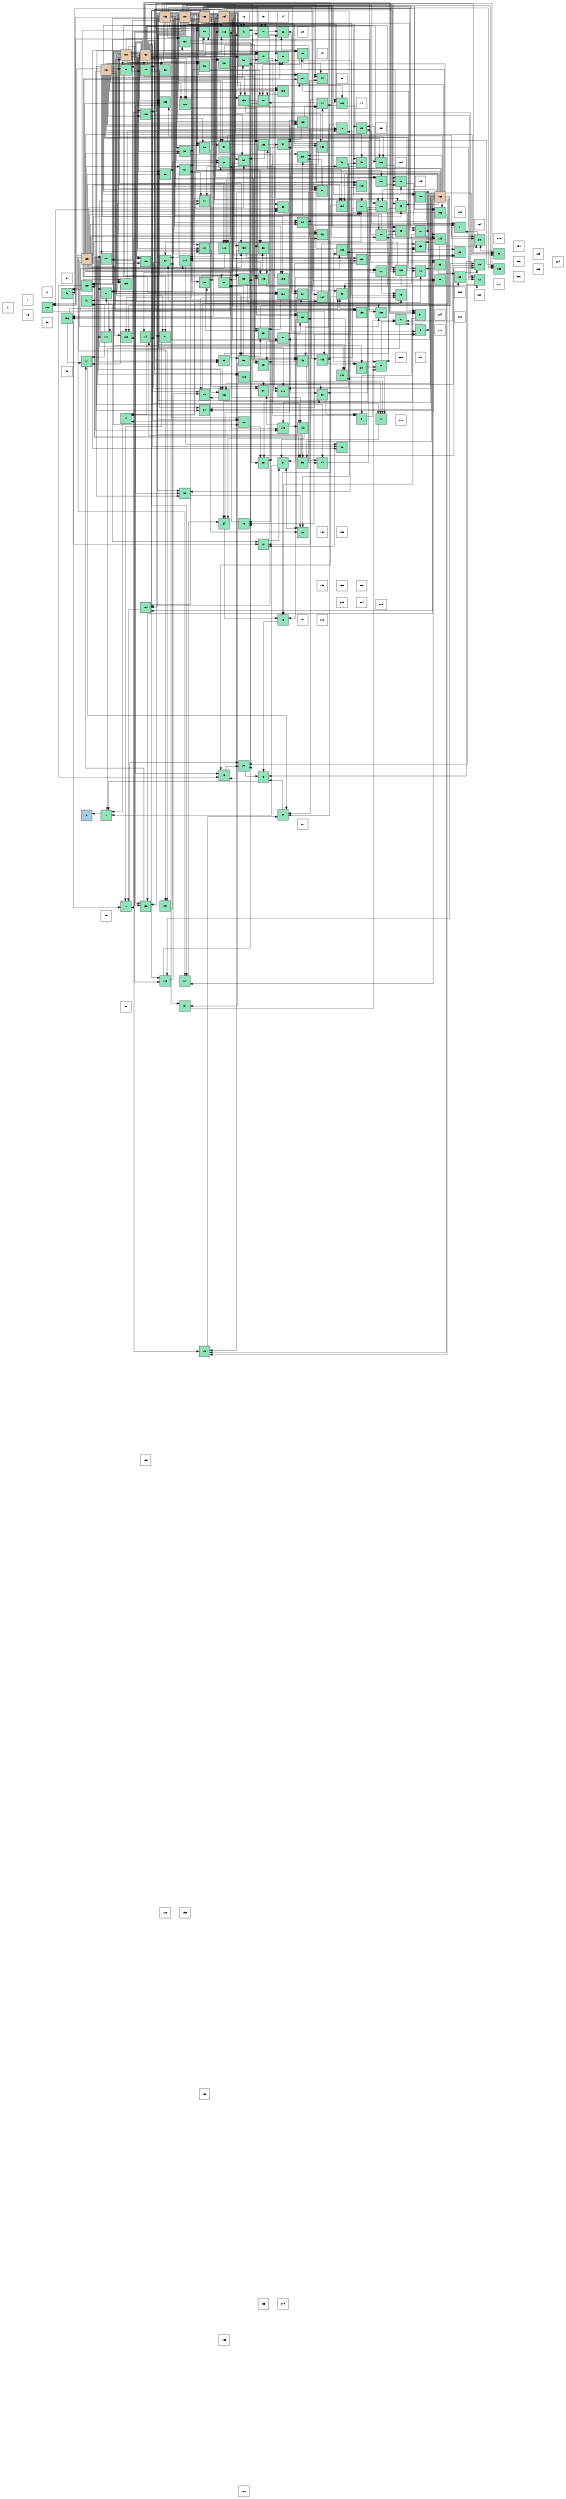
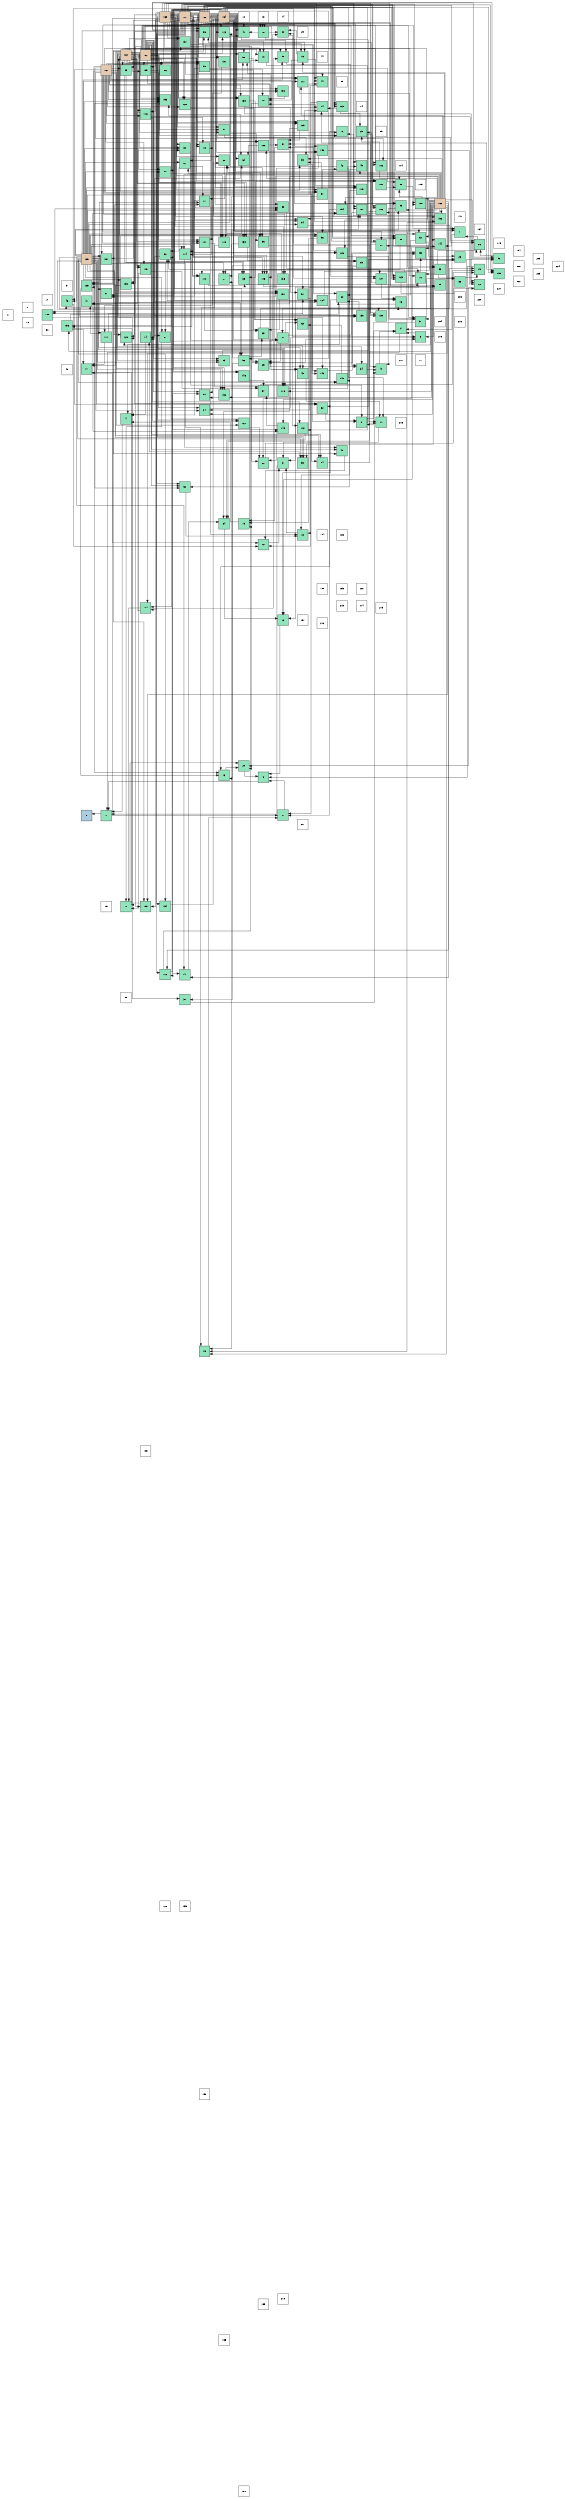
edge "163" -> "108": removed
